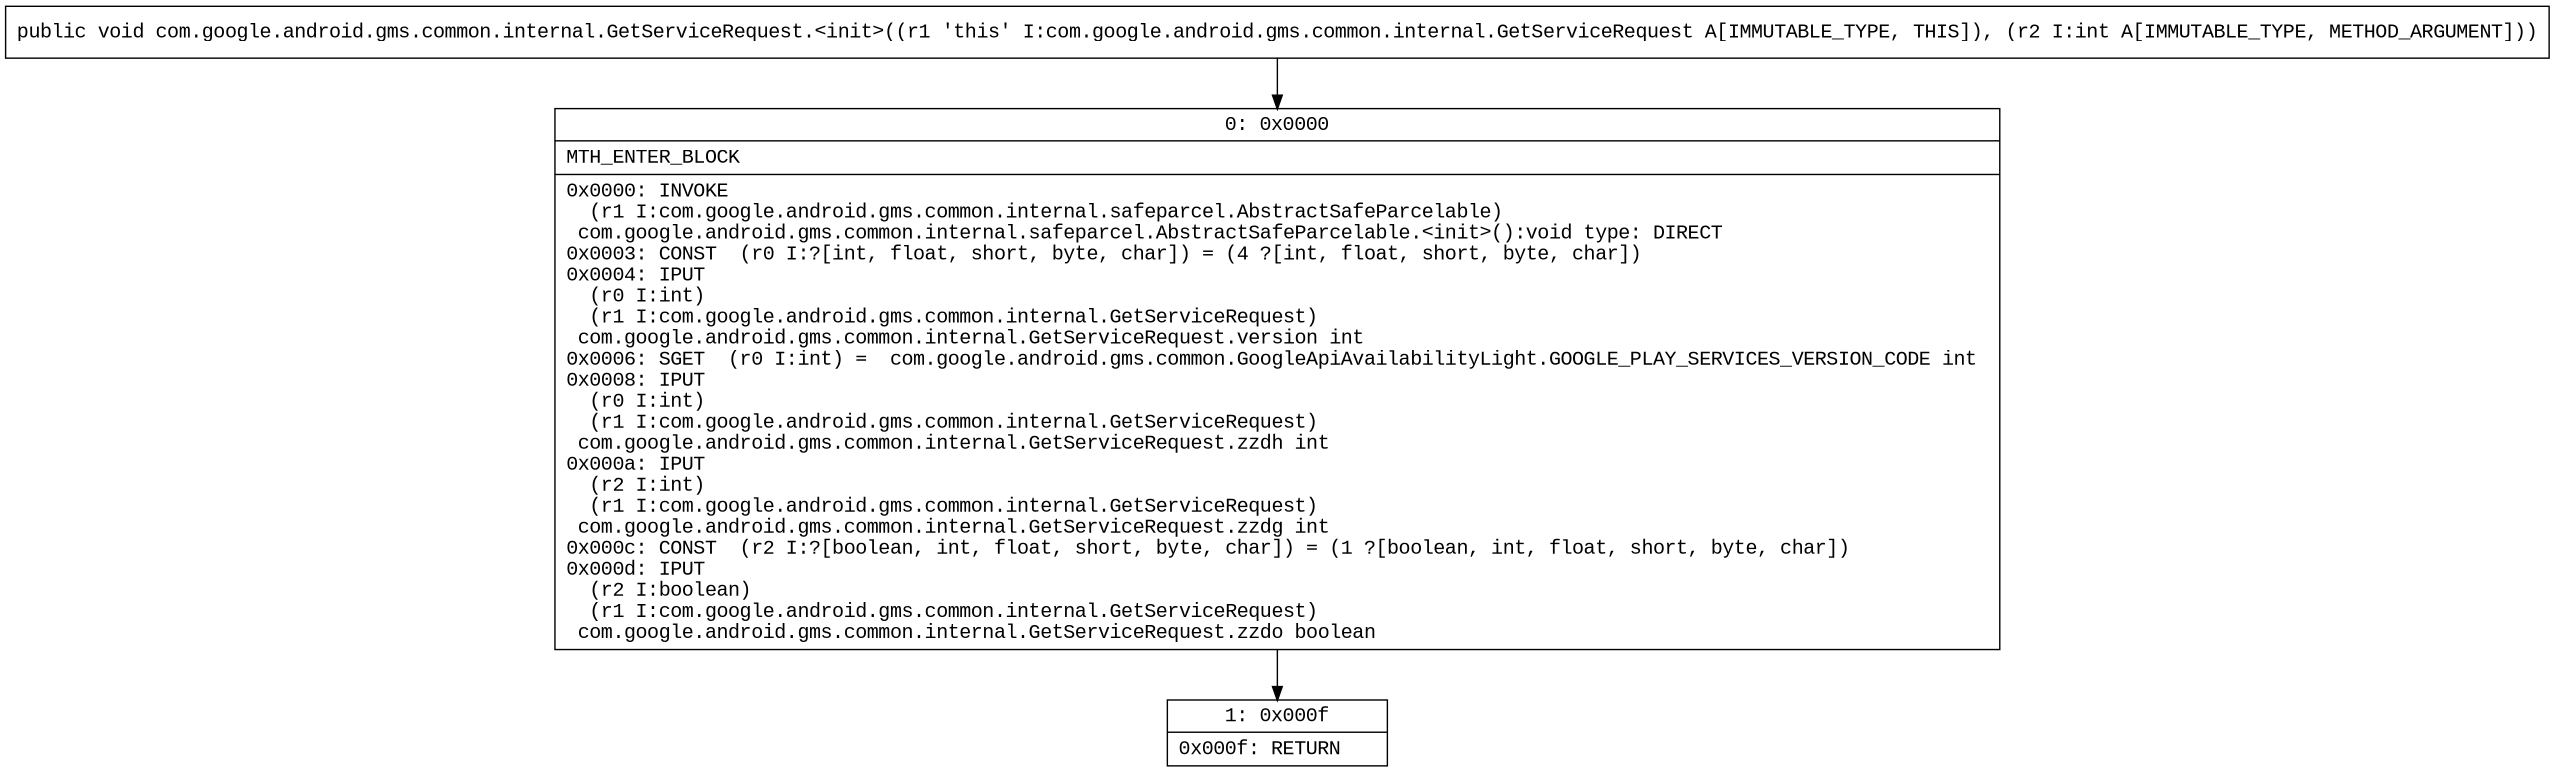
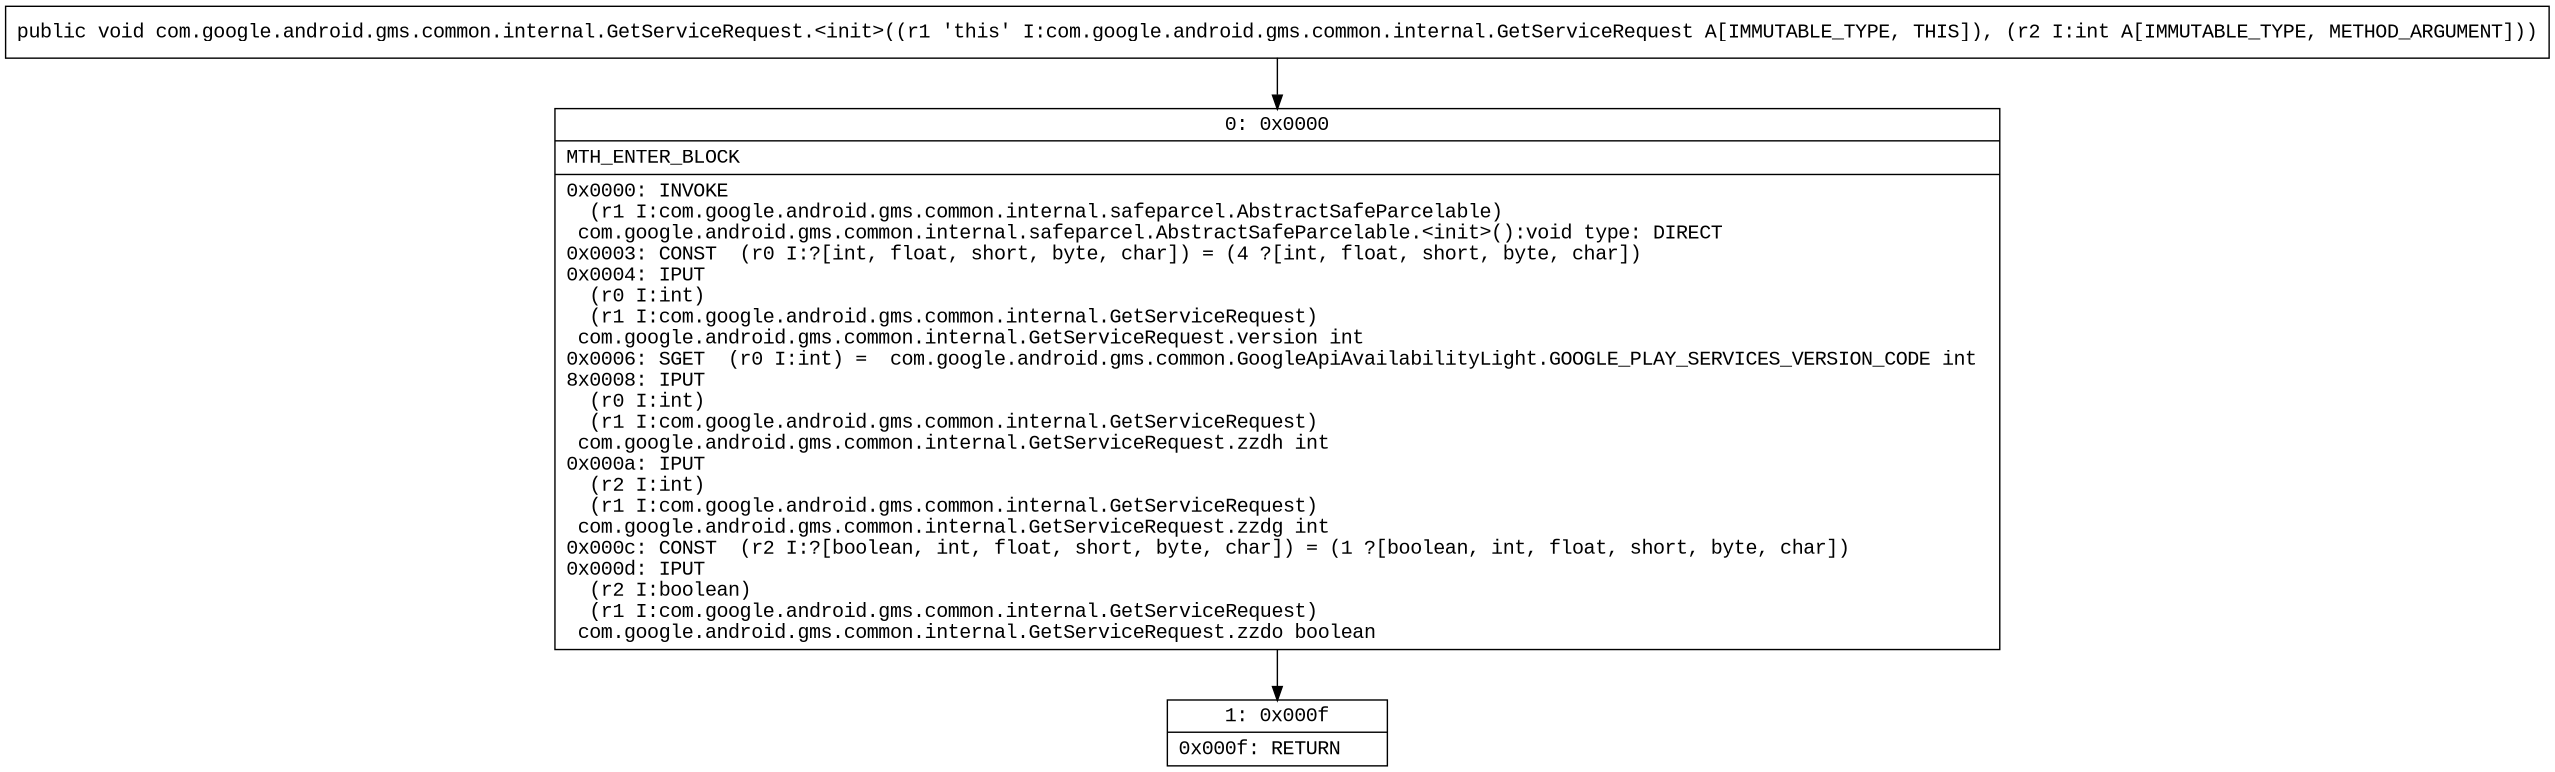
node "0: 0x0000": text "0x0008: IPUT" -> "8x0008: IPUT"
